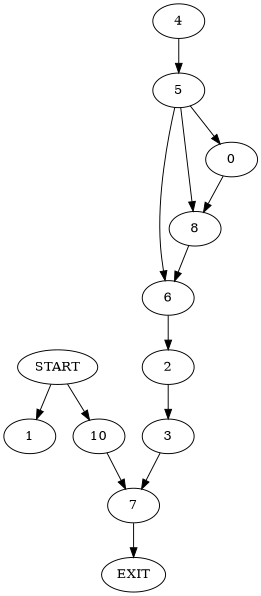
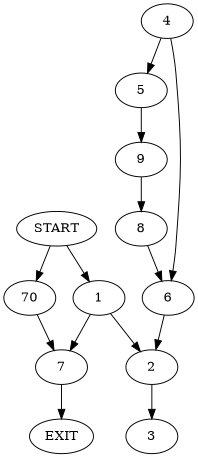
edge "5" -> "8": removed
node "0": label "0" -> "9"
edge "5" -> "6": now "4" -> "6"
edge "1" -> "2": added
node "10": label "10" -> "70"
edge "3" -> "7": now "1" -> "7"
